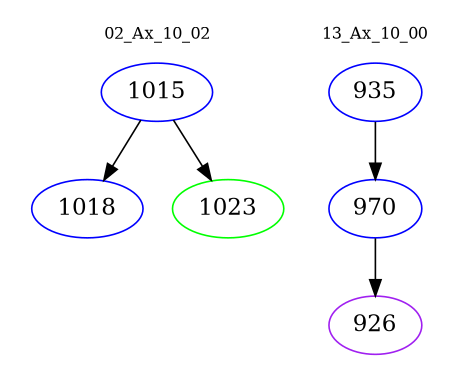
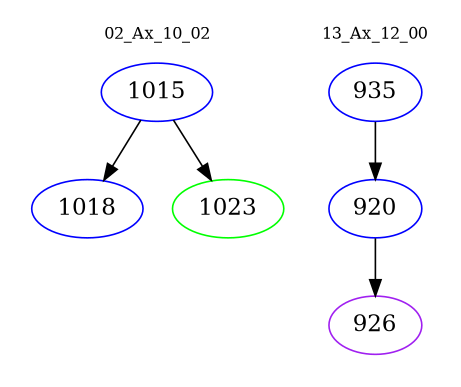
cluster "13_Ax_10_00": label "13_Ax_10_00" -> "13_Ax_12_00"
node "970": label "970" -> "920"
